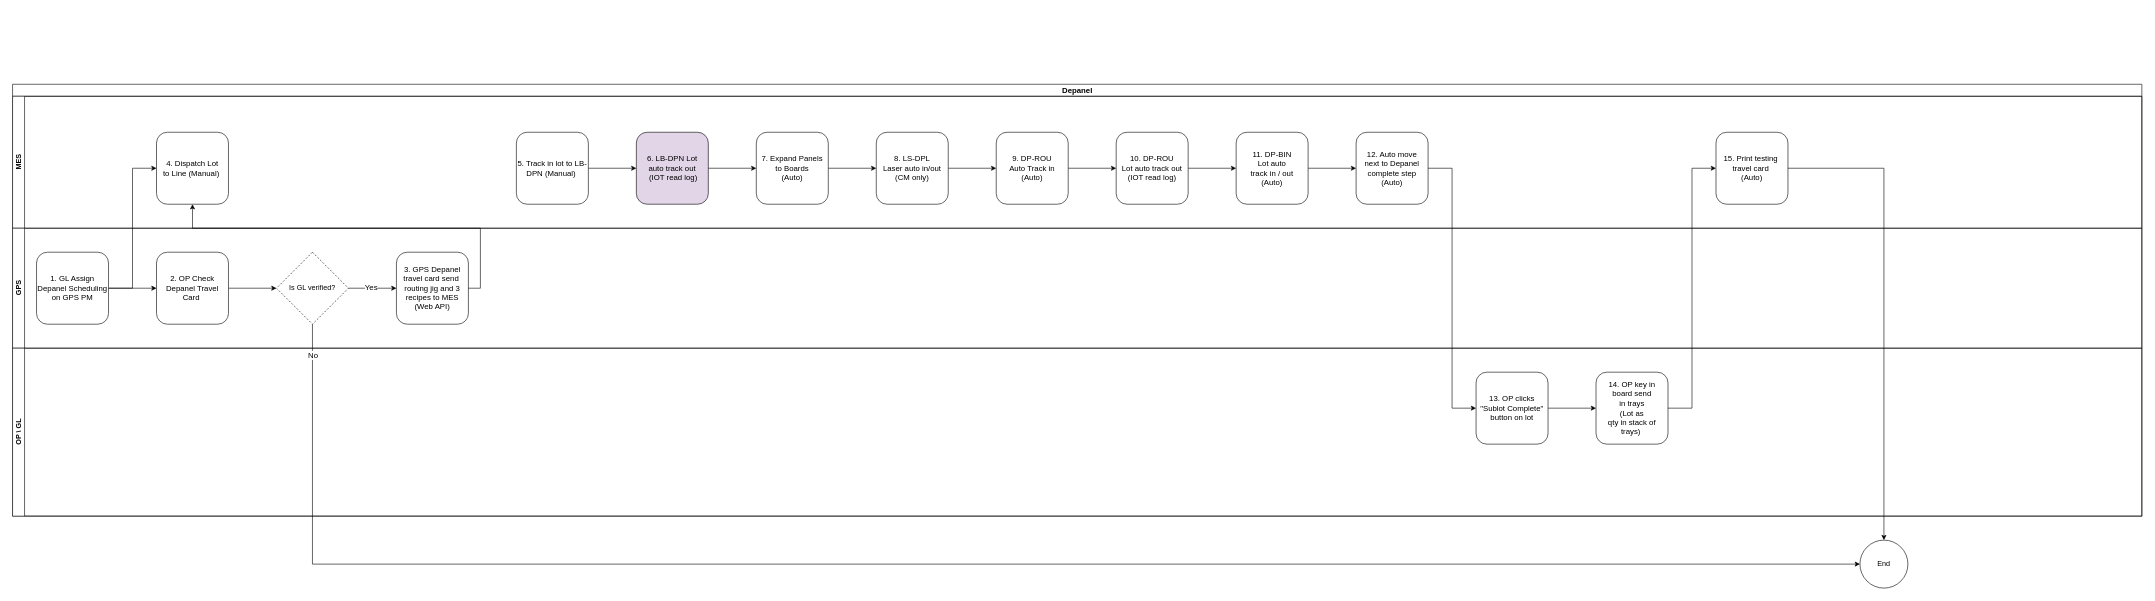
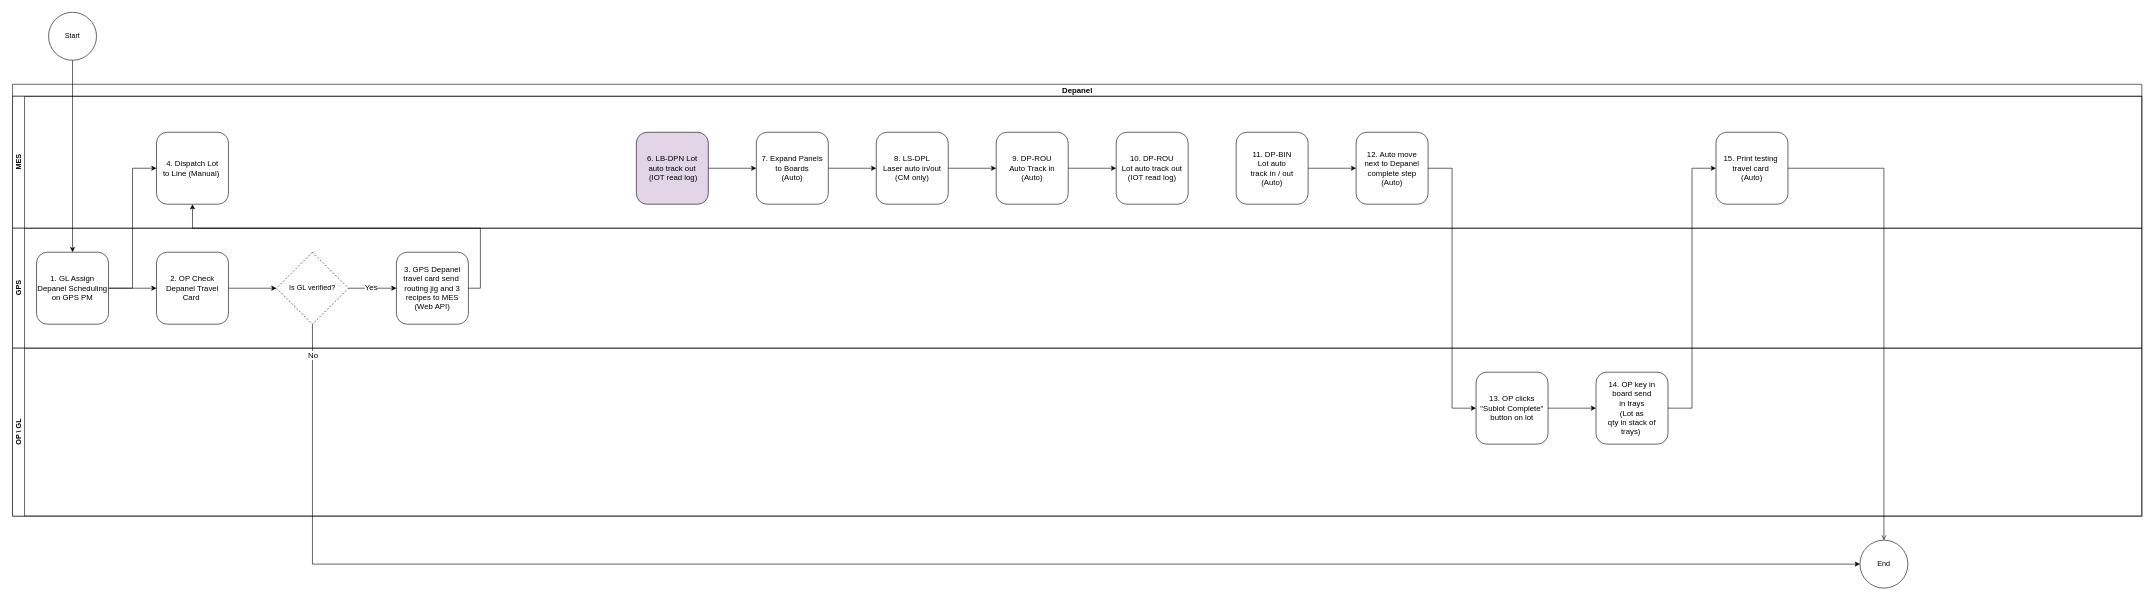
node "Start": added
edge "Start" -> "1. GL Assign Depanel Scheduling on GPS PM": added
node "5. Track in lot to LB-DPN (Manual)": removed
edge "5. Track in lot to LB-DPN (Manual)" -> "6. LB-DPN Lot auto track out (IOT read log)": removed
edge "10. DP-ROU Lot auto track out (IOT read log)" -> "11. DP-BIN Lot auto track in / out (Auto)": removed
edge "15. Print testing travel card (Auto)" -> "End": arrowhead classic -> open
